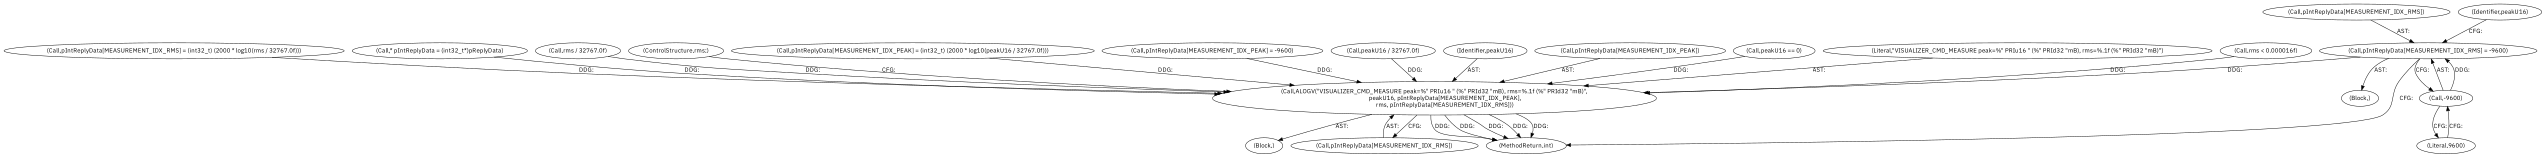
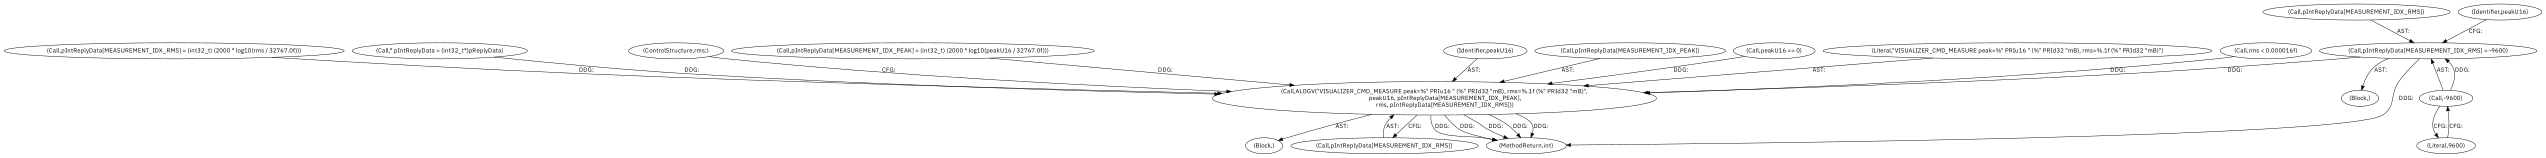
node "(Call,rms / 32767.0f)": removed
node "(Call,pIntReplyData[MEASUREMENT_IDX_PEAK] = -9600)": removed
node "(Call,peakU16 / 32767.0f)": removed
edge "(Call,pIntReplyData[MEASUREMENT_IDX_RMS] = -9600)" -> "(Call,-9600)": removed, label "CFG:"
edge "(Call,pIntReplyData[MEASUREMENT_IDX_RMS] = -9600)" -> "(MethodReturn,int)": label "CFG: " -> "DDG: "
